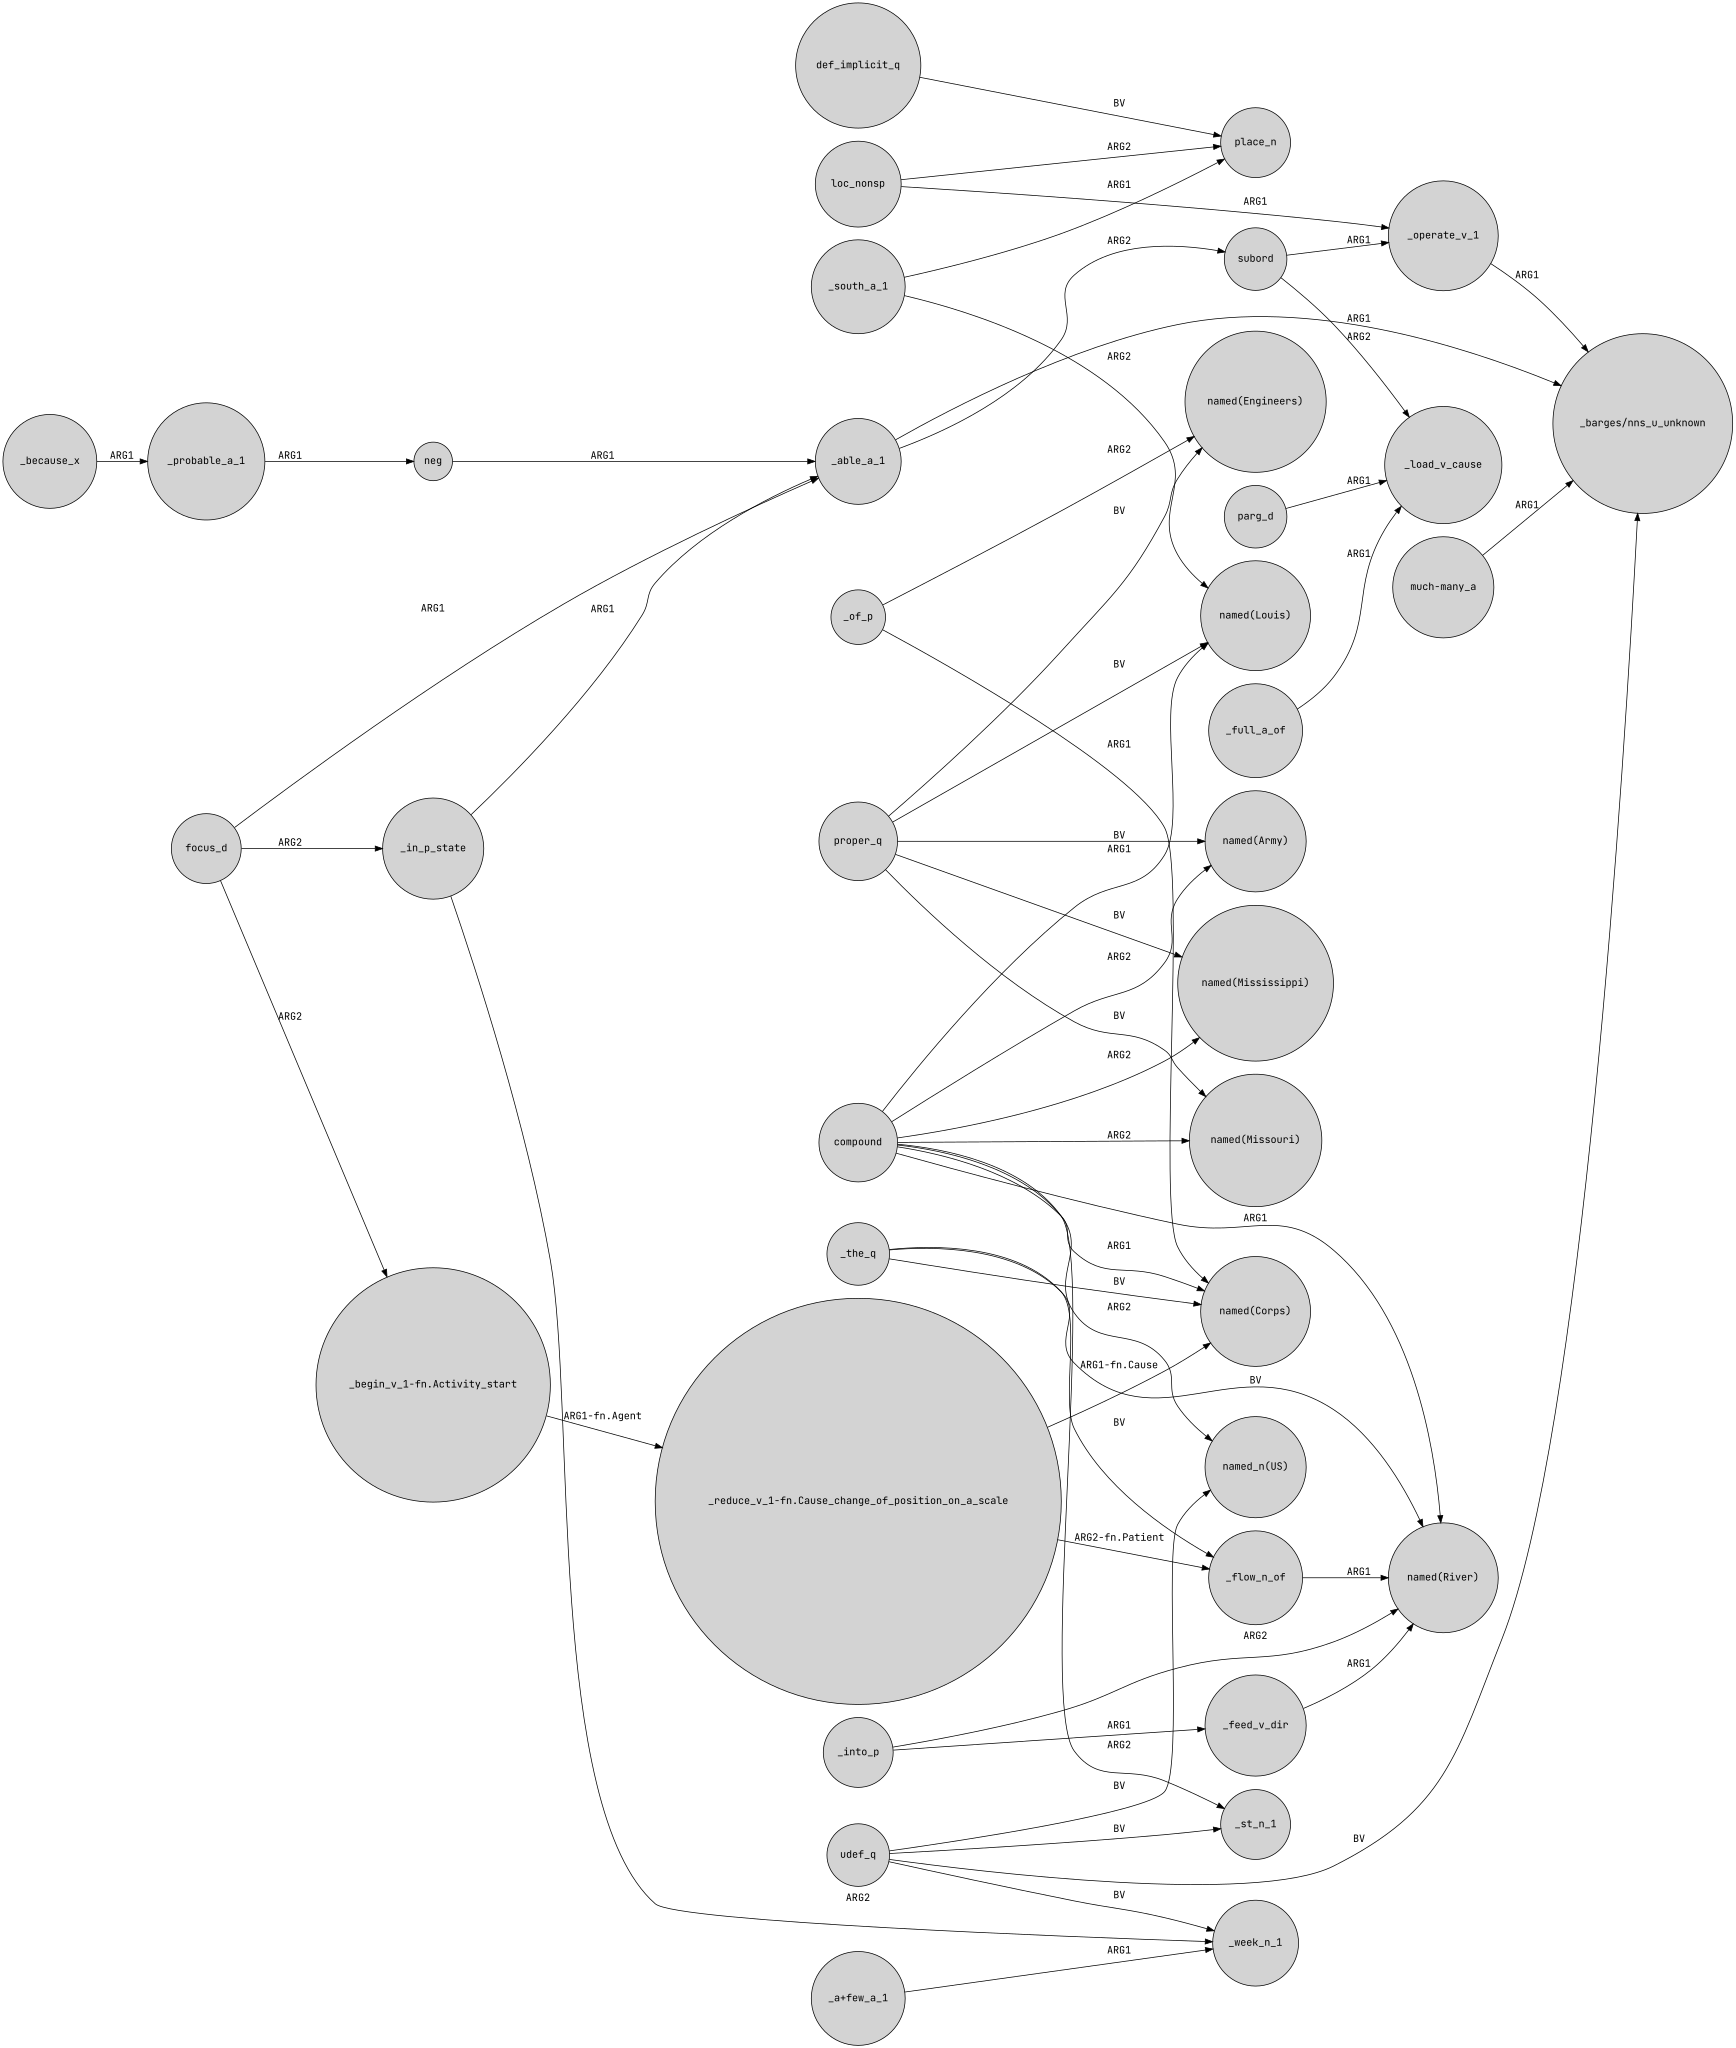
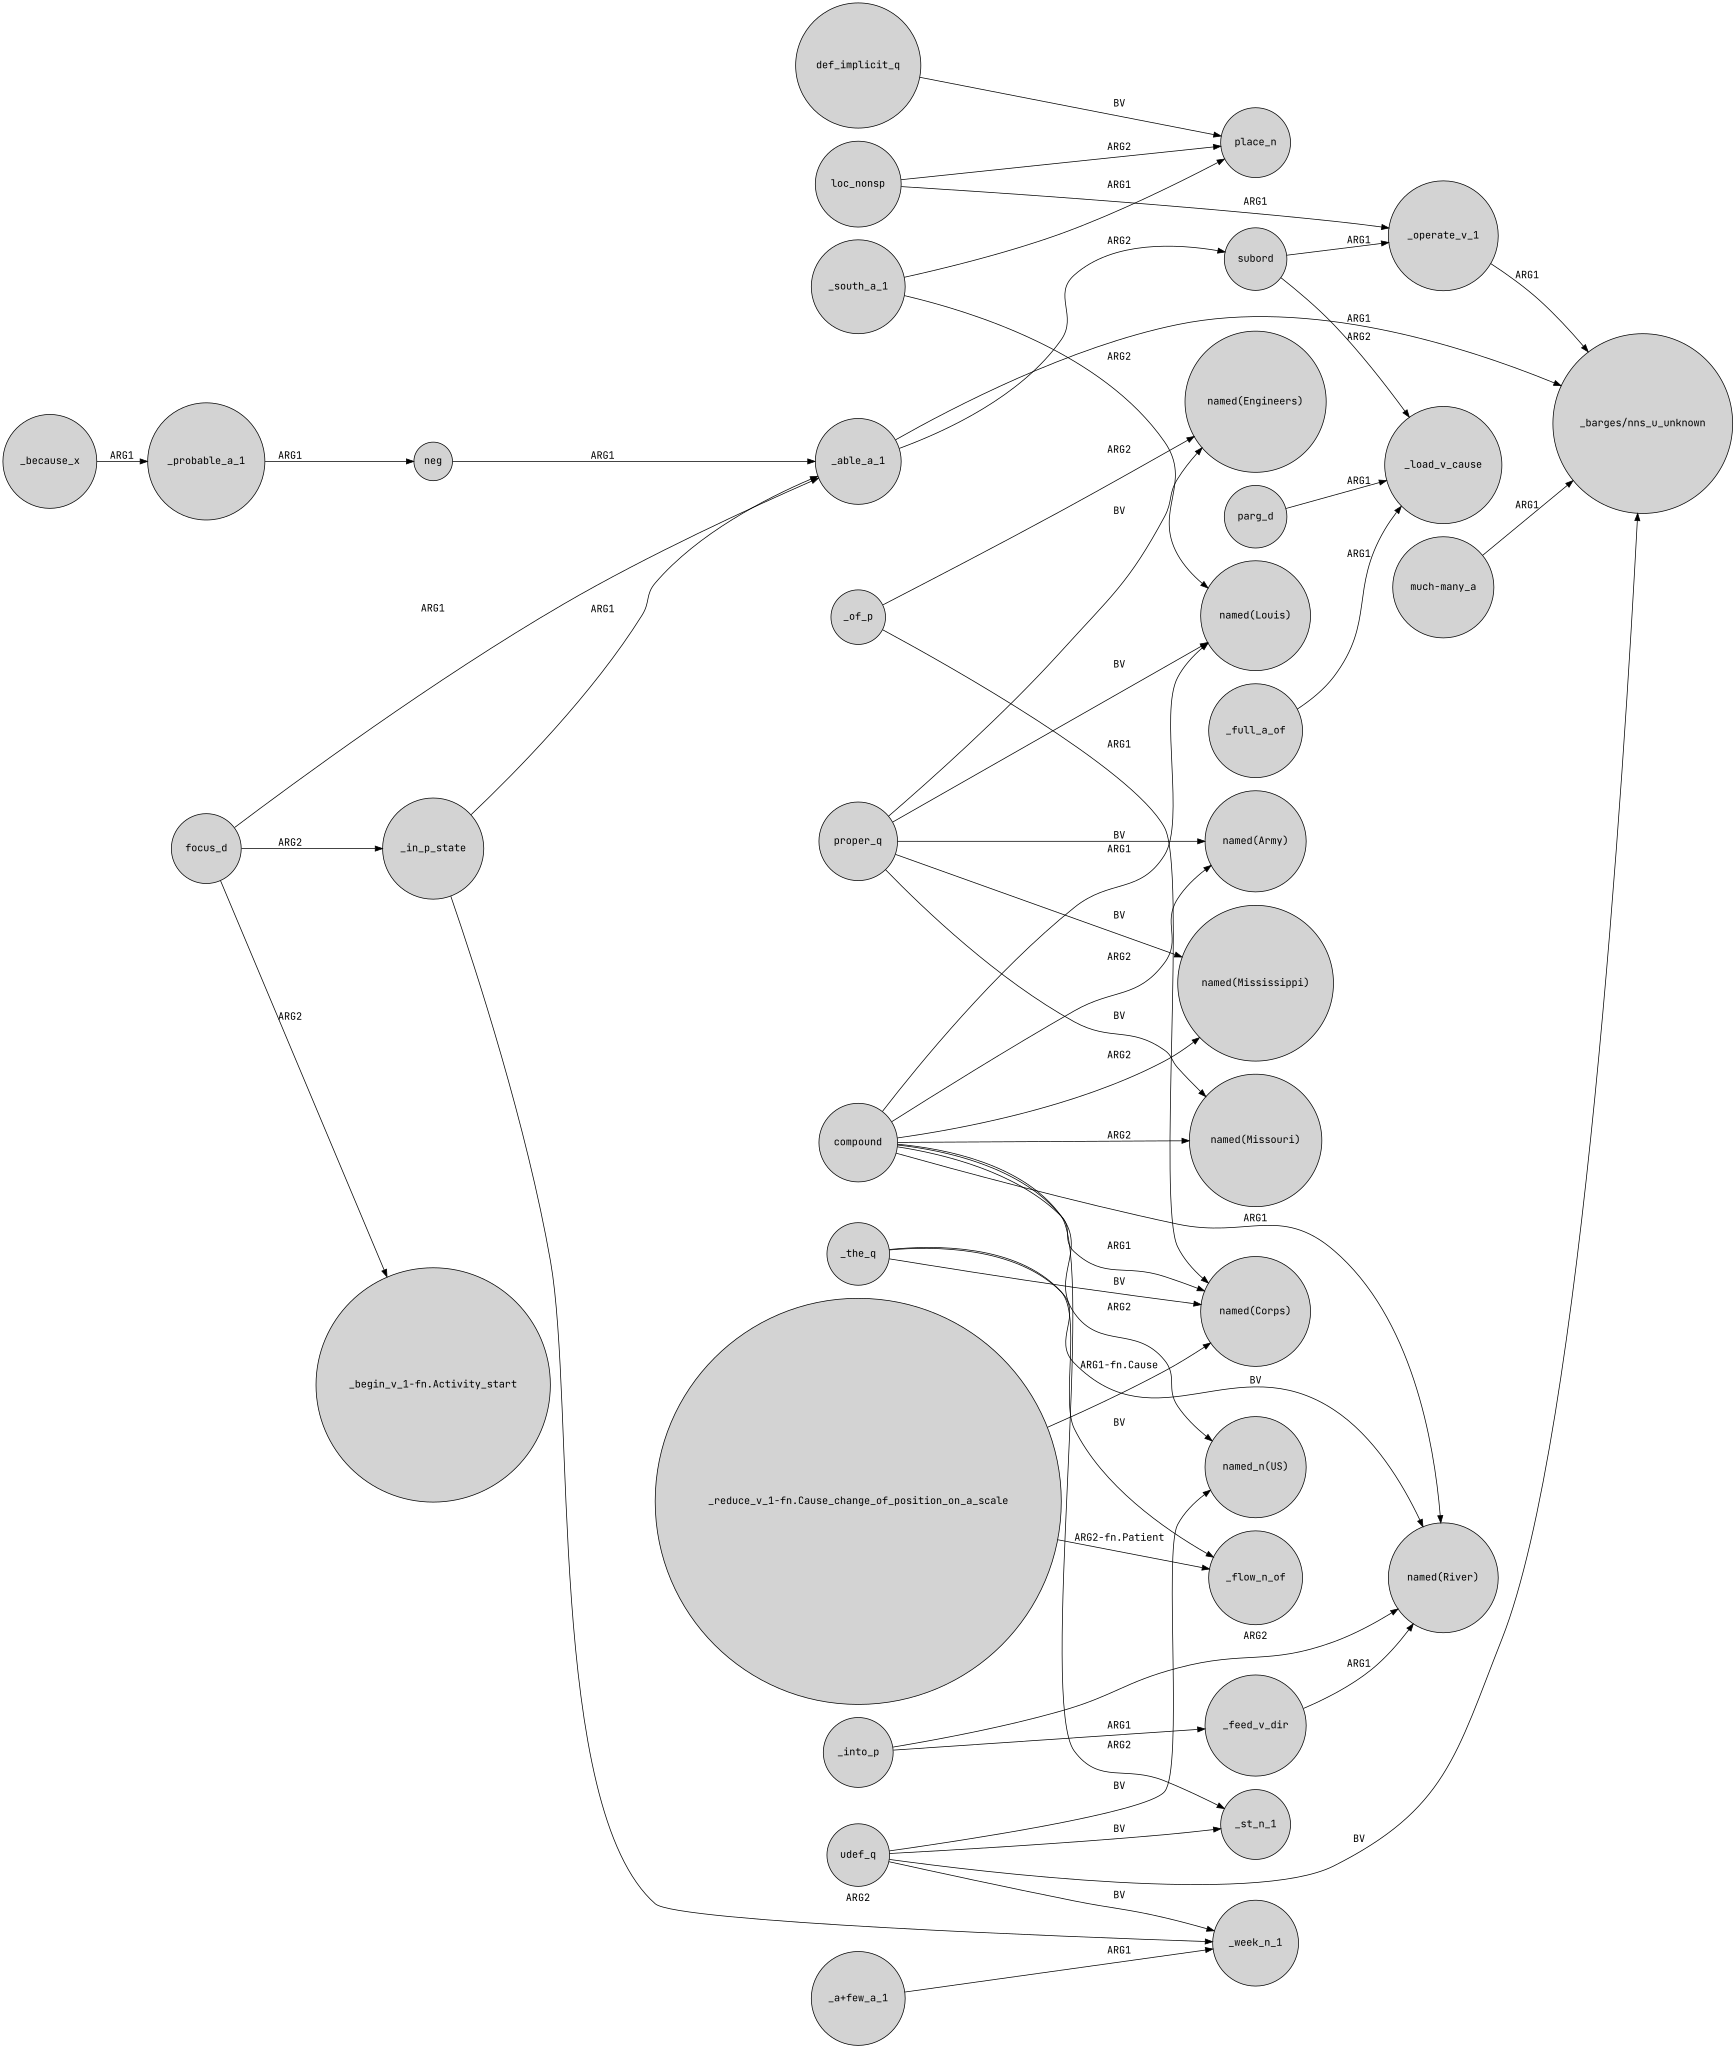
edge "_begin_v_1-fn.Activity_start" -> "_reduce_v_1-fn.Cause_change_of_position_on_a_scale": removed, label "ARG1-fn.Agent"
edge "_flow_n_of" -> "named(River)": removed, label "ARG1"
